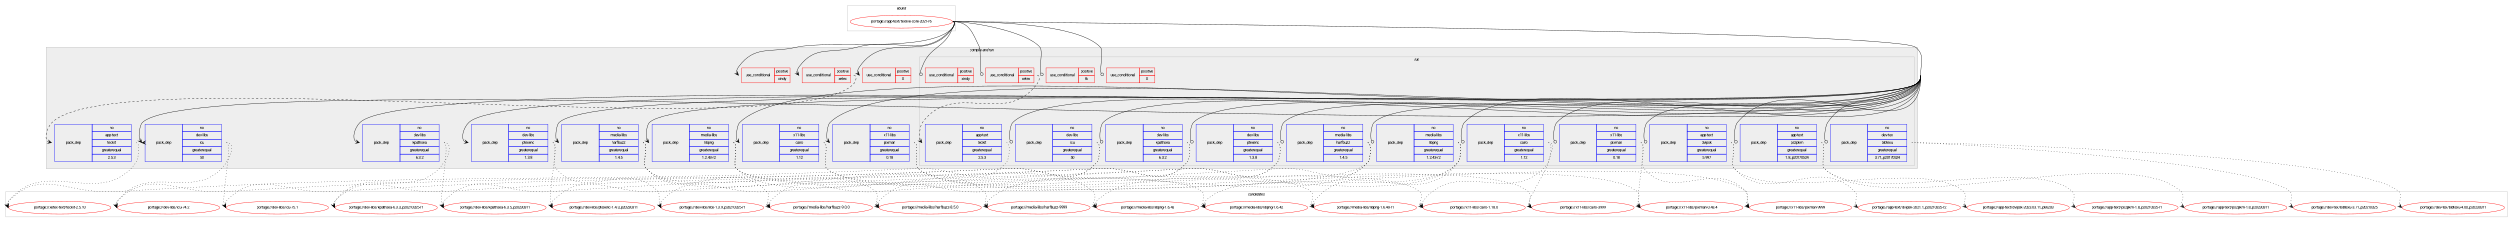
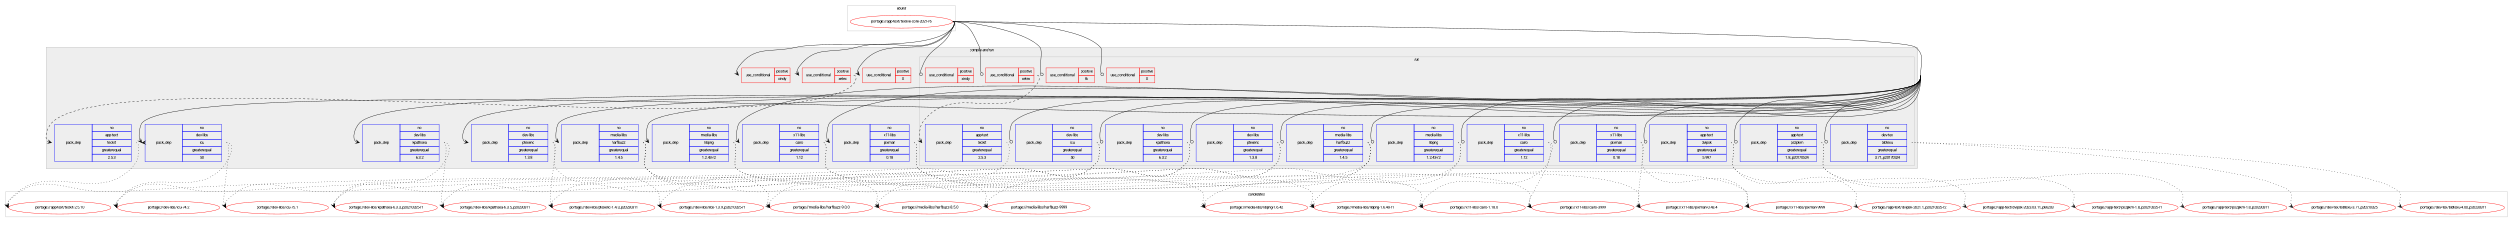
node "portage://xetex-text/teckit-2.5.10": label "portage://xetex-text/teckit-2.5.10" -> "portage://app-text/teckit-2.5.10"
node "portage://media-libs/libpng-1.6.43": removed
